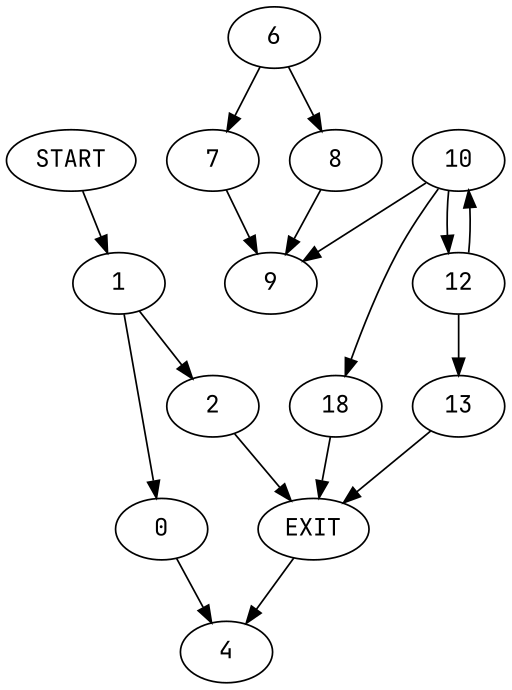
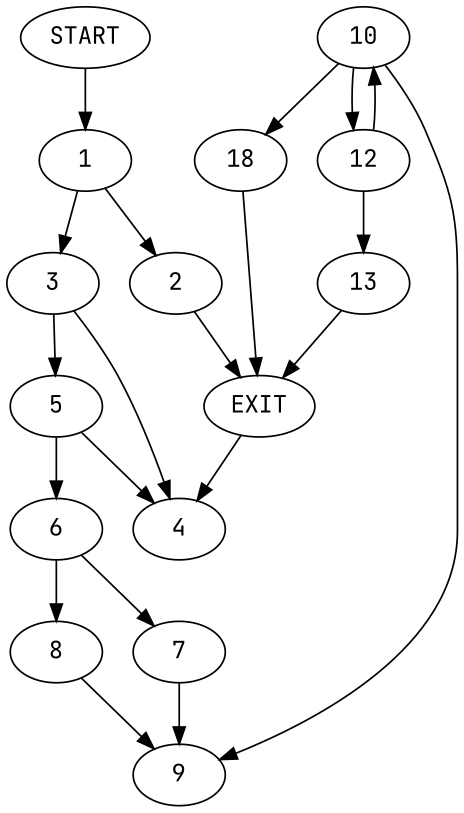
node "5": added
node "0": label "0" -> "3"
